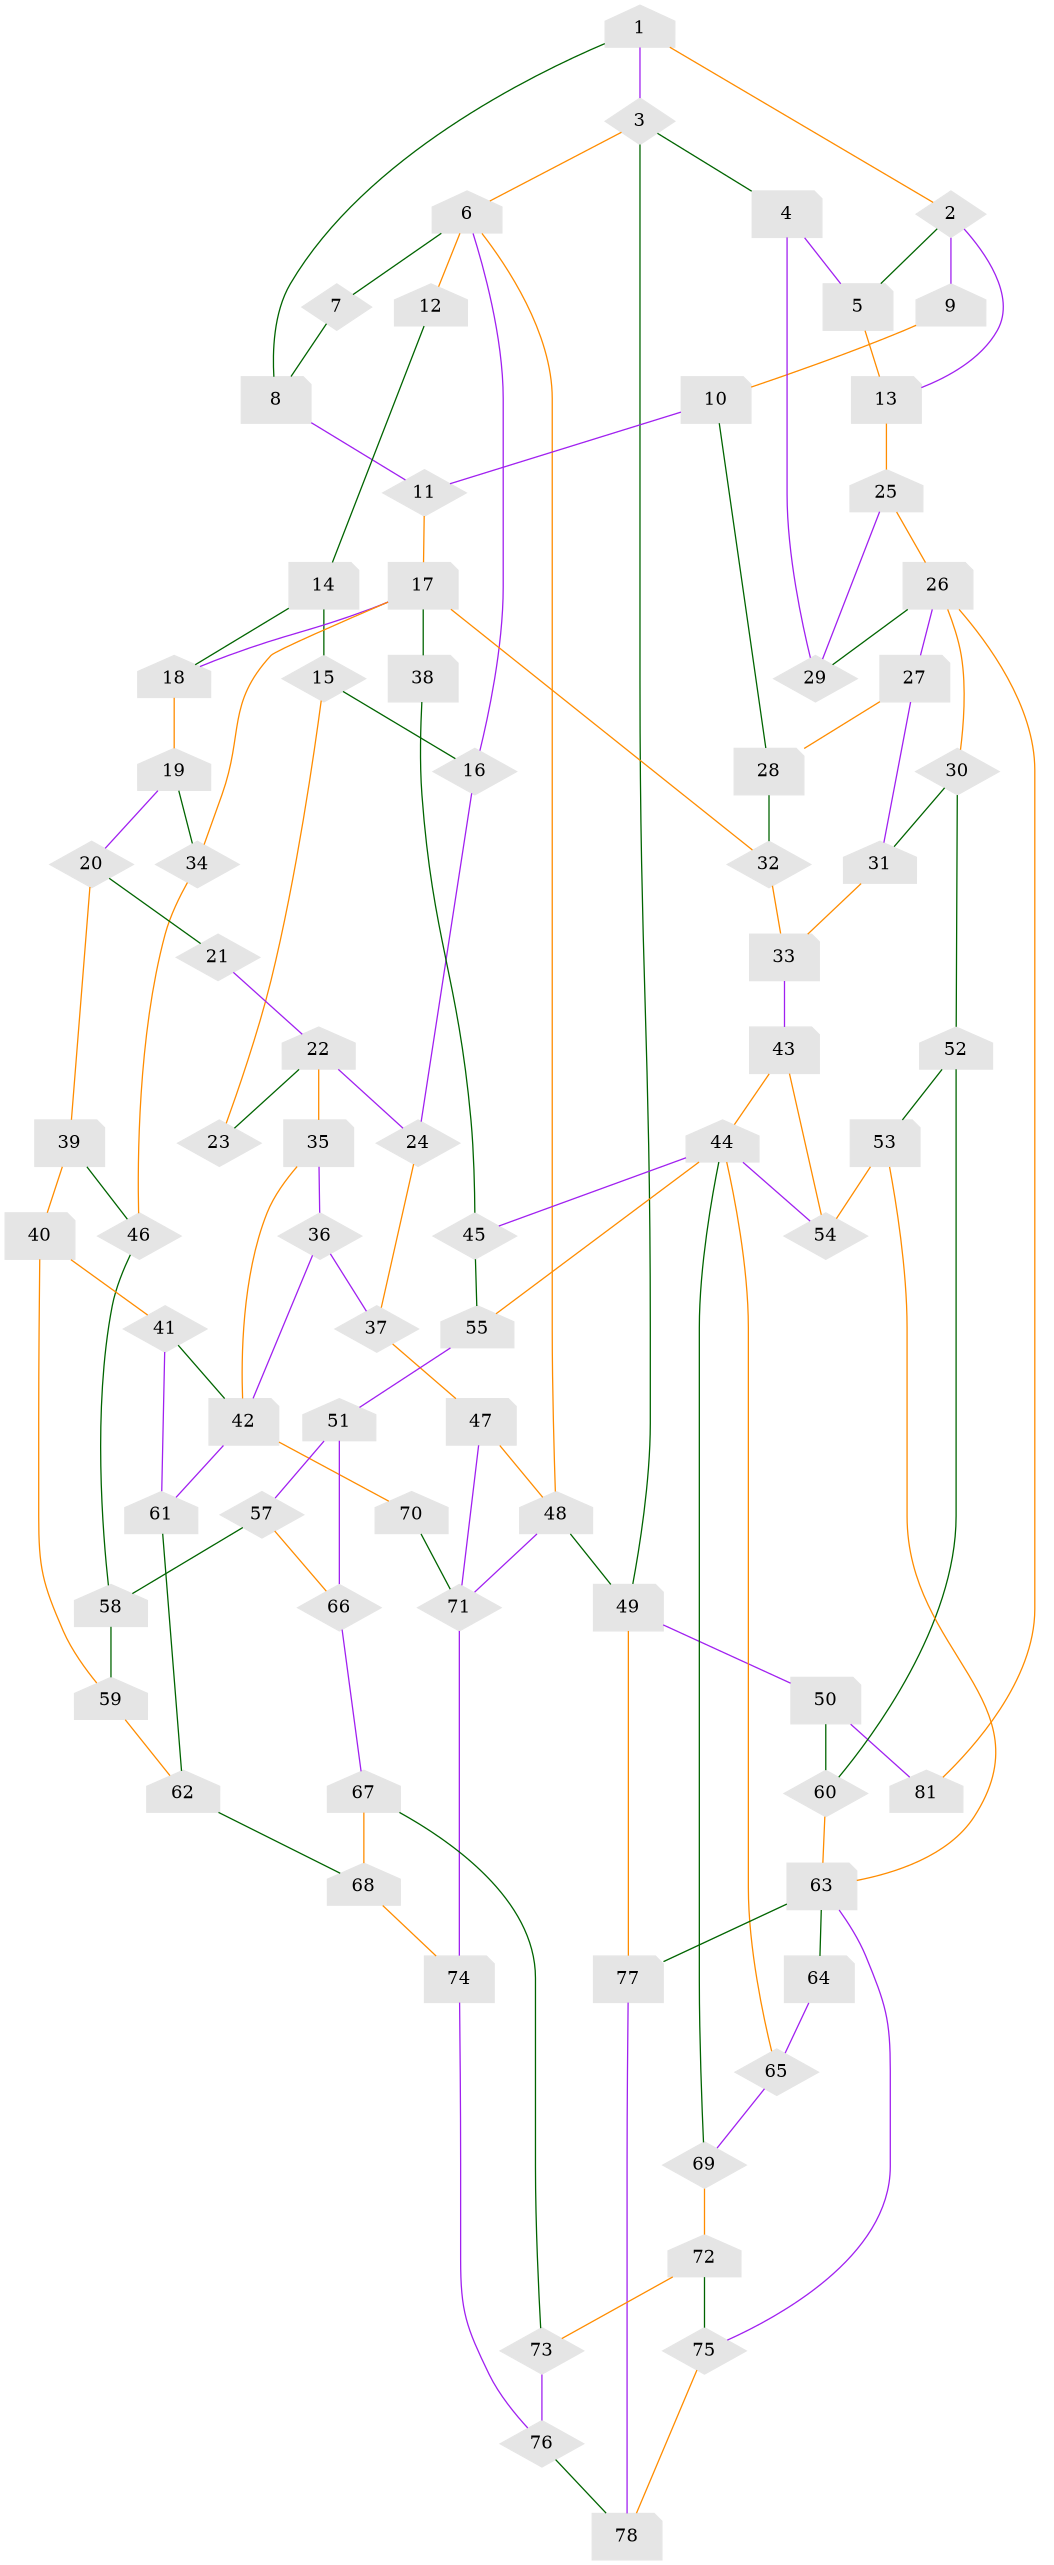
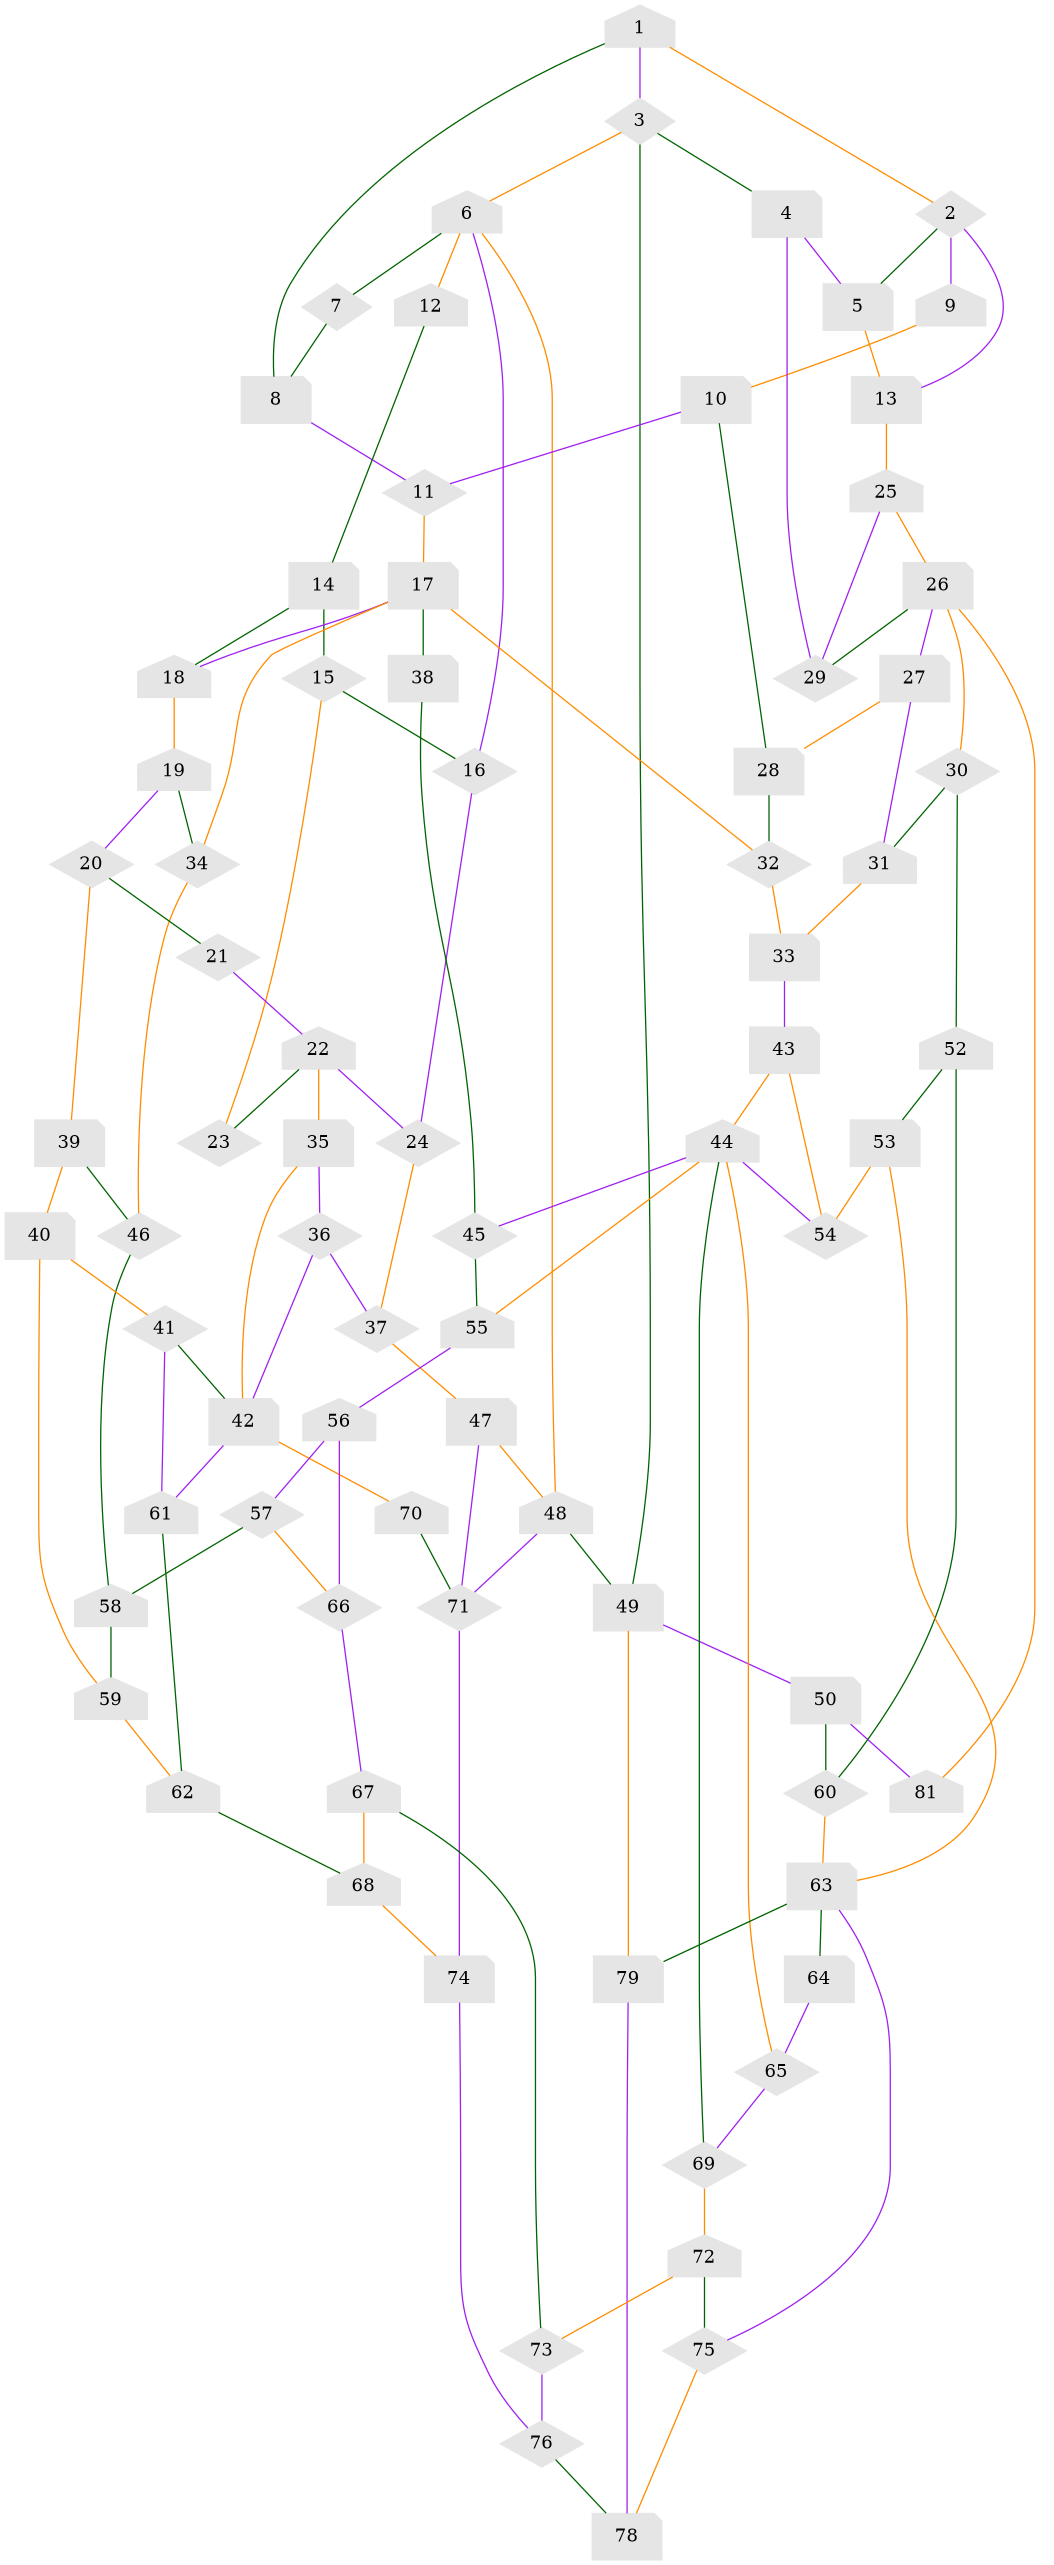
node "51": label "51" -> "56"
node "77": label "77" -> "79"
